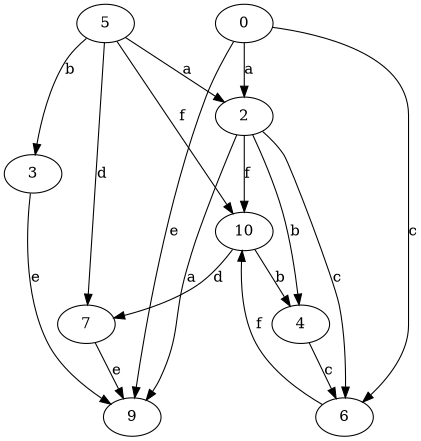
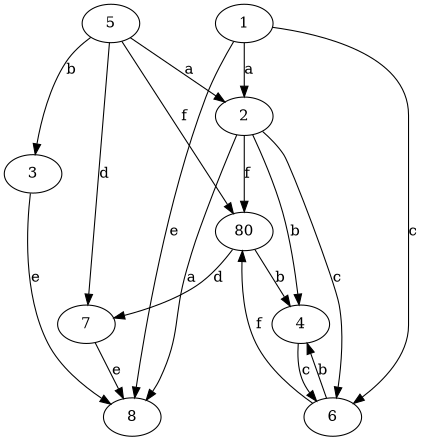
node "0": label "0" -> "1"
node "10": label "10" -> "80"
edge "6" -> "4": added, label "b"
node "9": label "9" -> "8"
